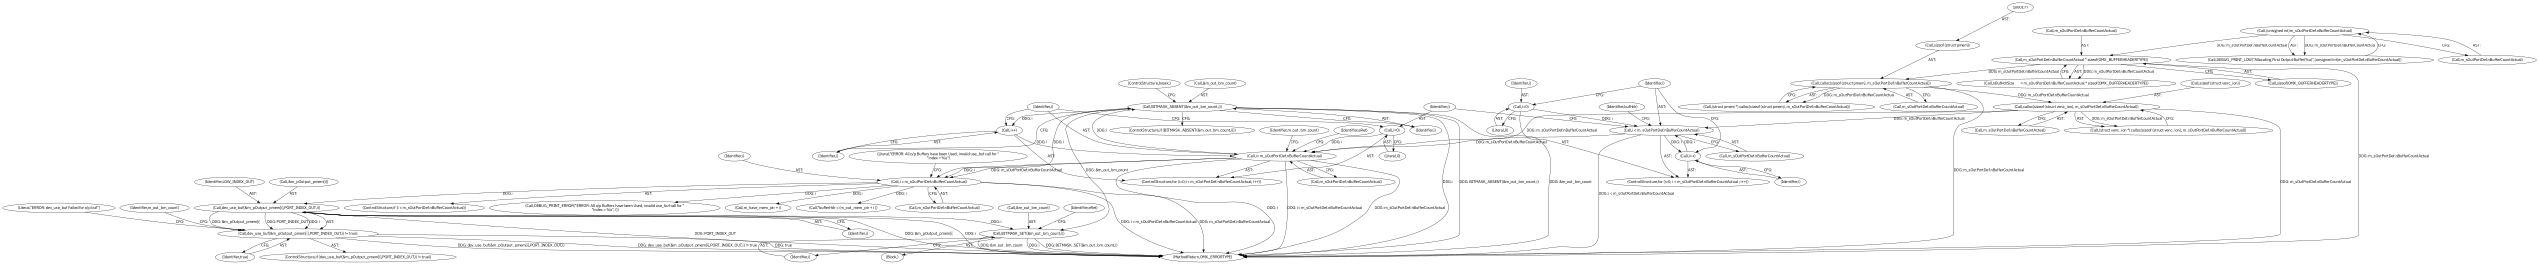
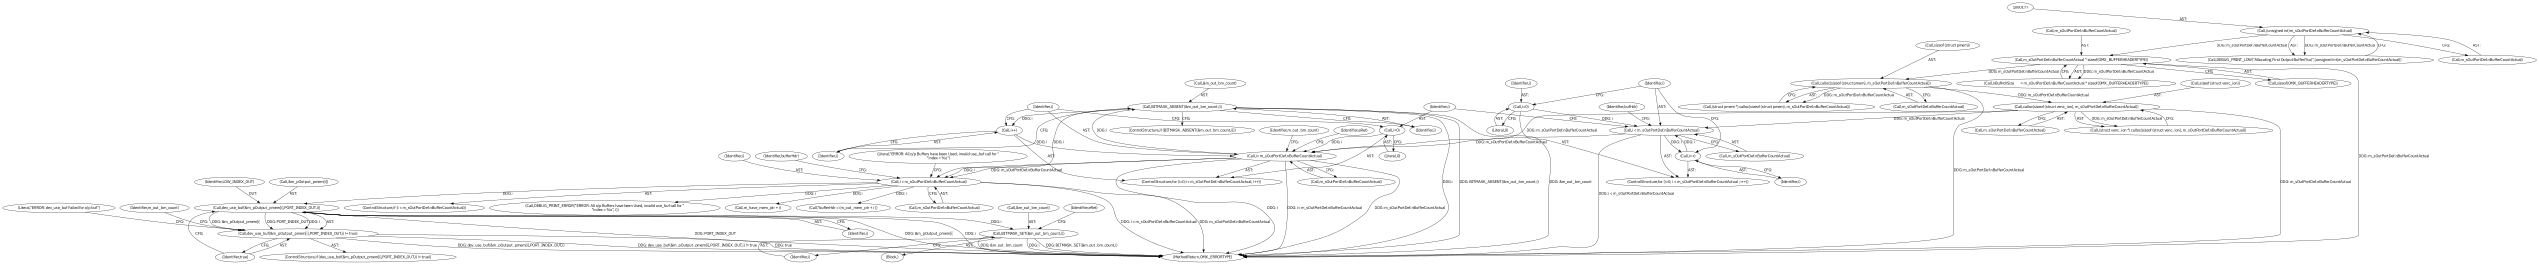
edge "1000177" -> "(Call,sizeof (struct pmem))": now "1000177" -> "(Call,(unsigned int)m_sOutPortDef.nBufferCountActual)"
node "(ControlStructure,break;)": removed
node "(Identifier,bufferHdr)": added
edge "(Call,BITMASK_ABSENT(&m_out_bm_count,i))" -> "(Call,BITMASK_SET(&m_out_bm_count,i))": removed, label "DDG: &m_out_bm_count"
edge "(Identifier,LOW_INDEX_OUT)" -> "(Call,dev_use_buf(&m_pOutput_pmem[i],PORT_INDEX_OUT,i))": label "AST: " -> "OUT: "
edge "(Identifier,true)" -> "(Call,dev_use_buf(&m_pOutput_pmem[i],PORT_INDEX_OUT,i))": added, label "CFG:"
